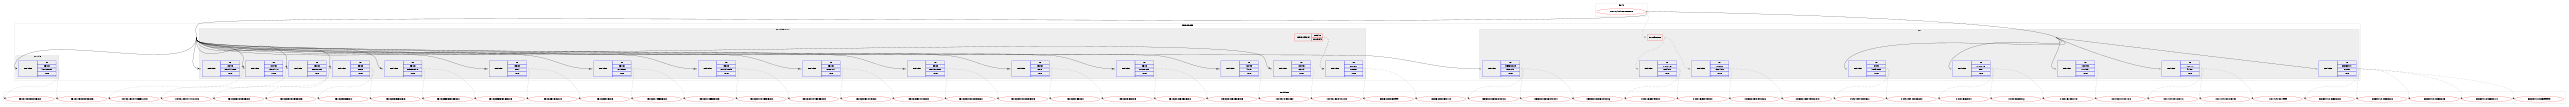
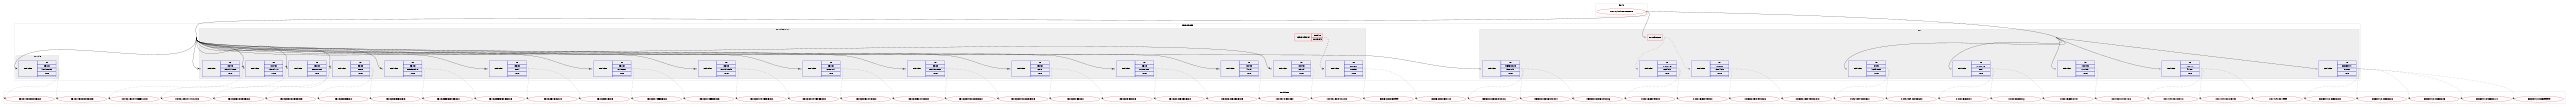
edge "x11-wm/lumina-1.4.0_p1-r1" -> "any_of_group": style dotted -> solid
node "sys-power/xcb-1.7-r1": label "sys-power/xcb-1.7-r1" -> "sys-power/acpi-1.7-r1"
